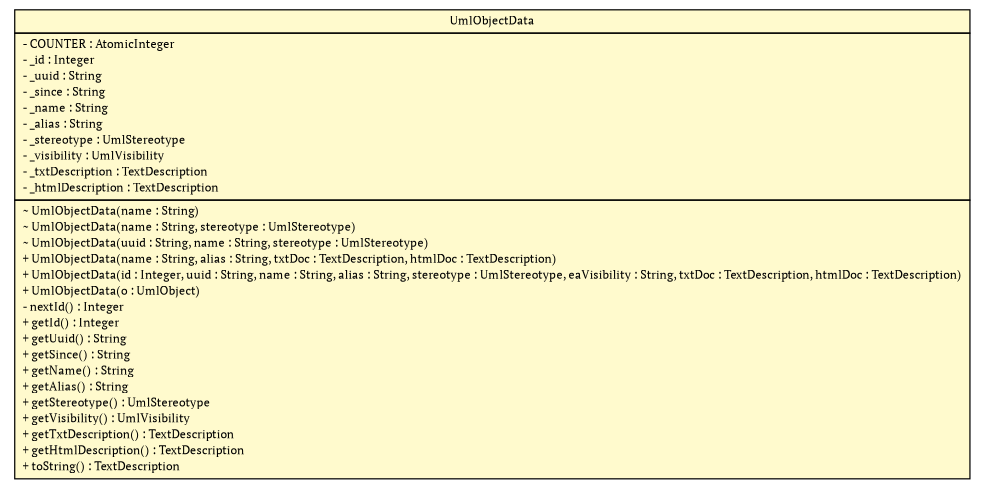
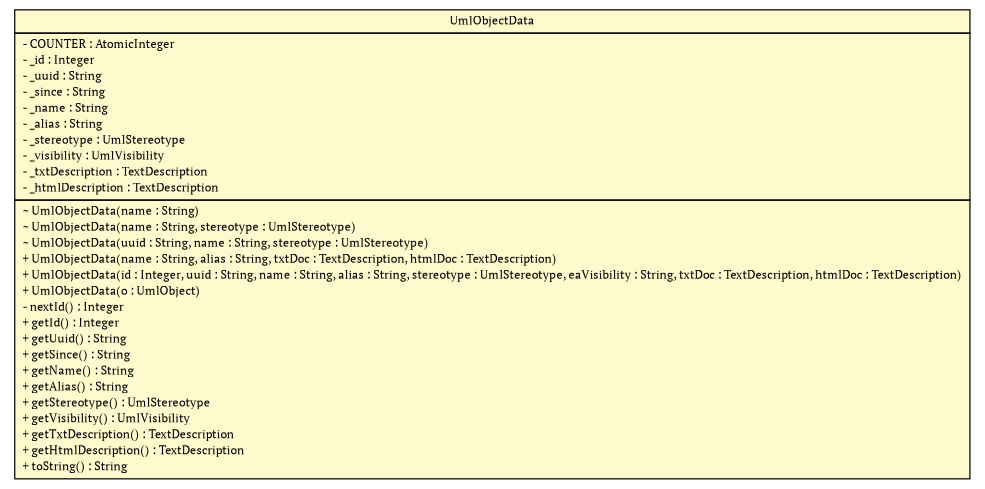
node "UmlObjectData": text "+ toString() : TextDescription" -> "+ toString() : String"
